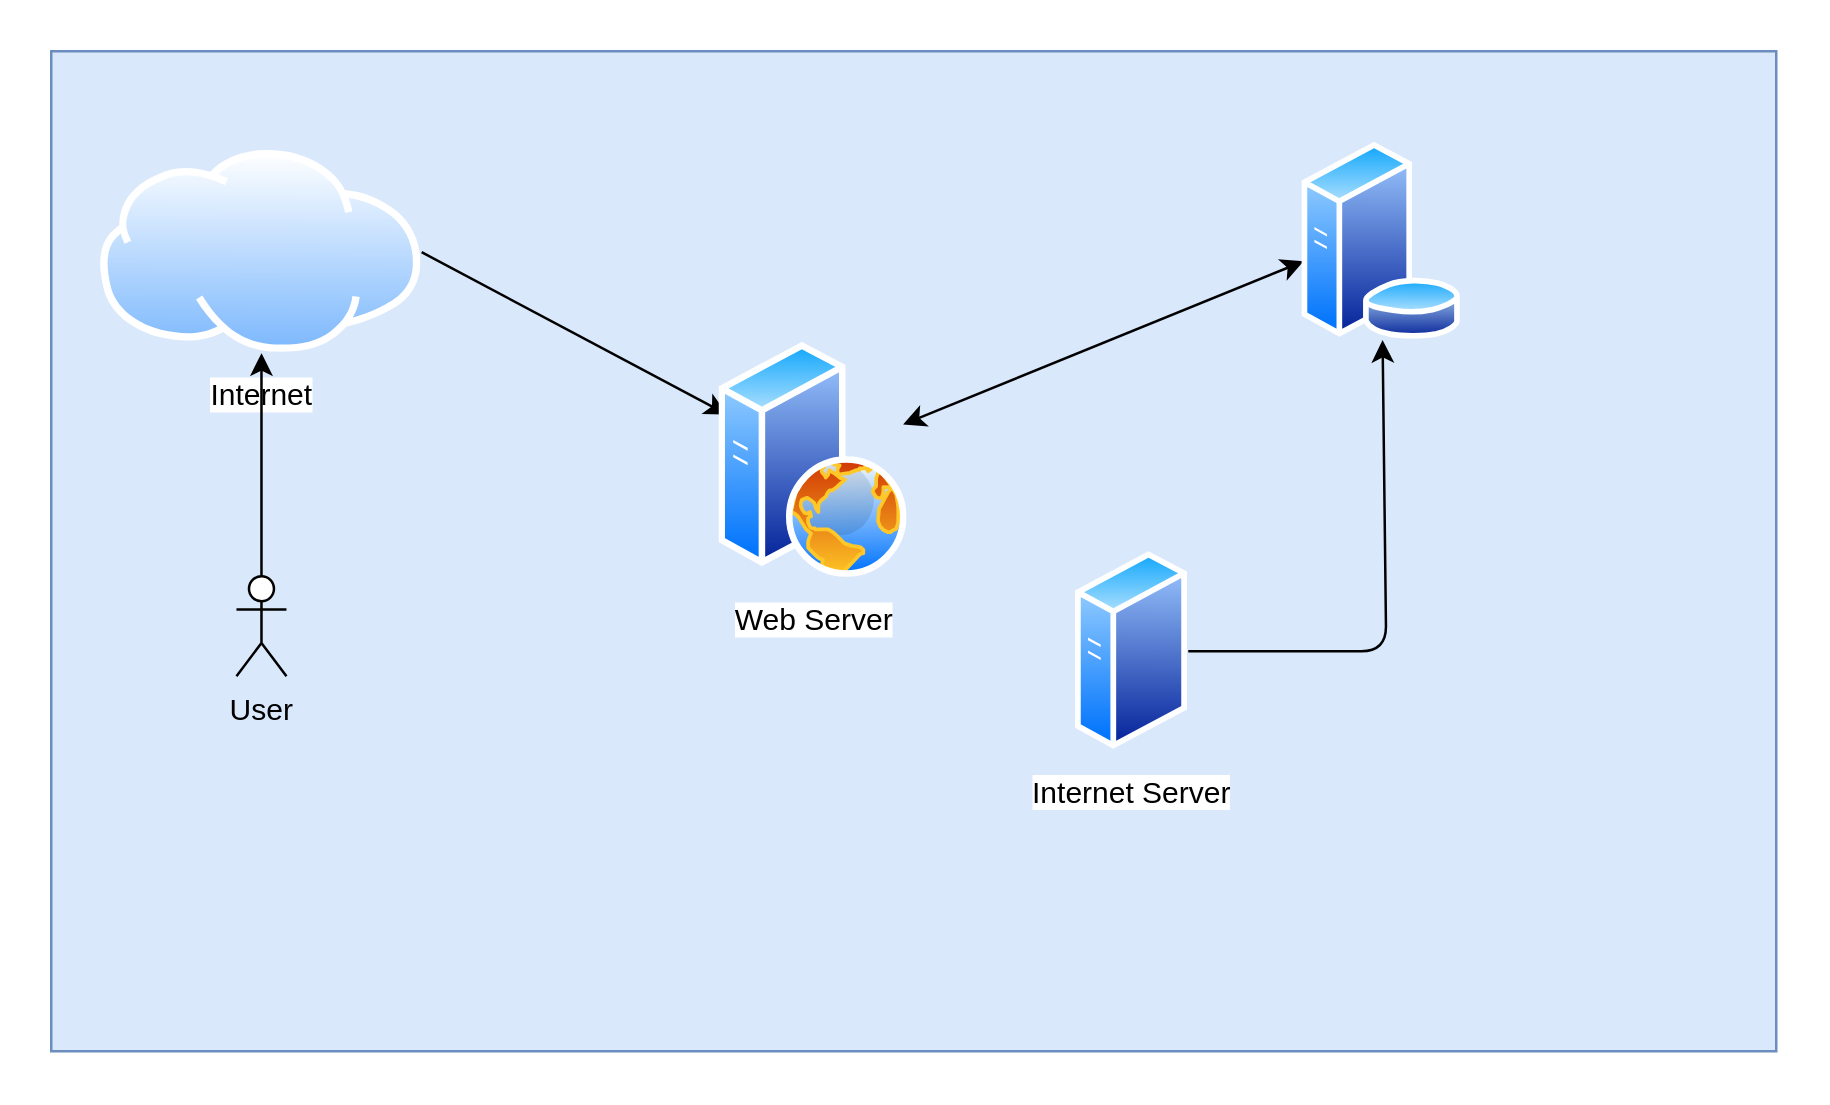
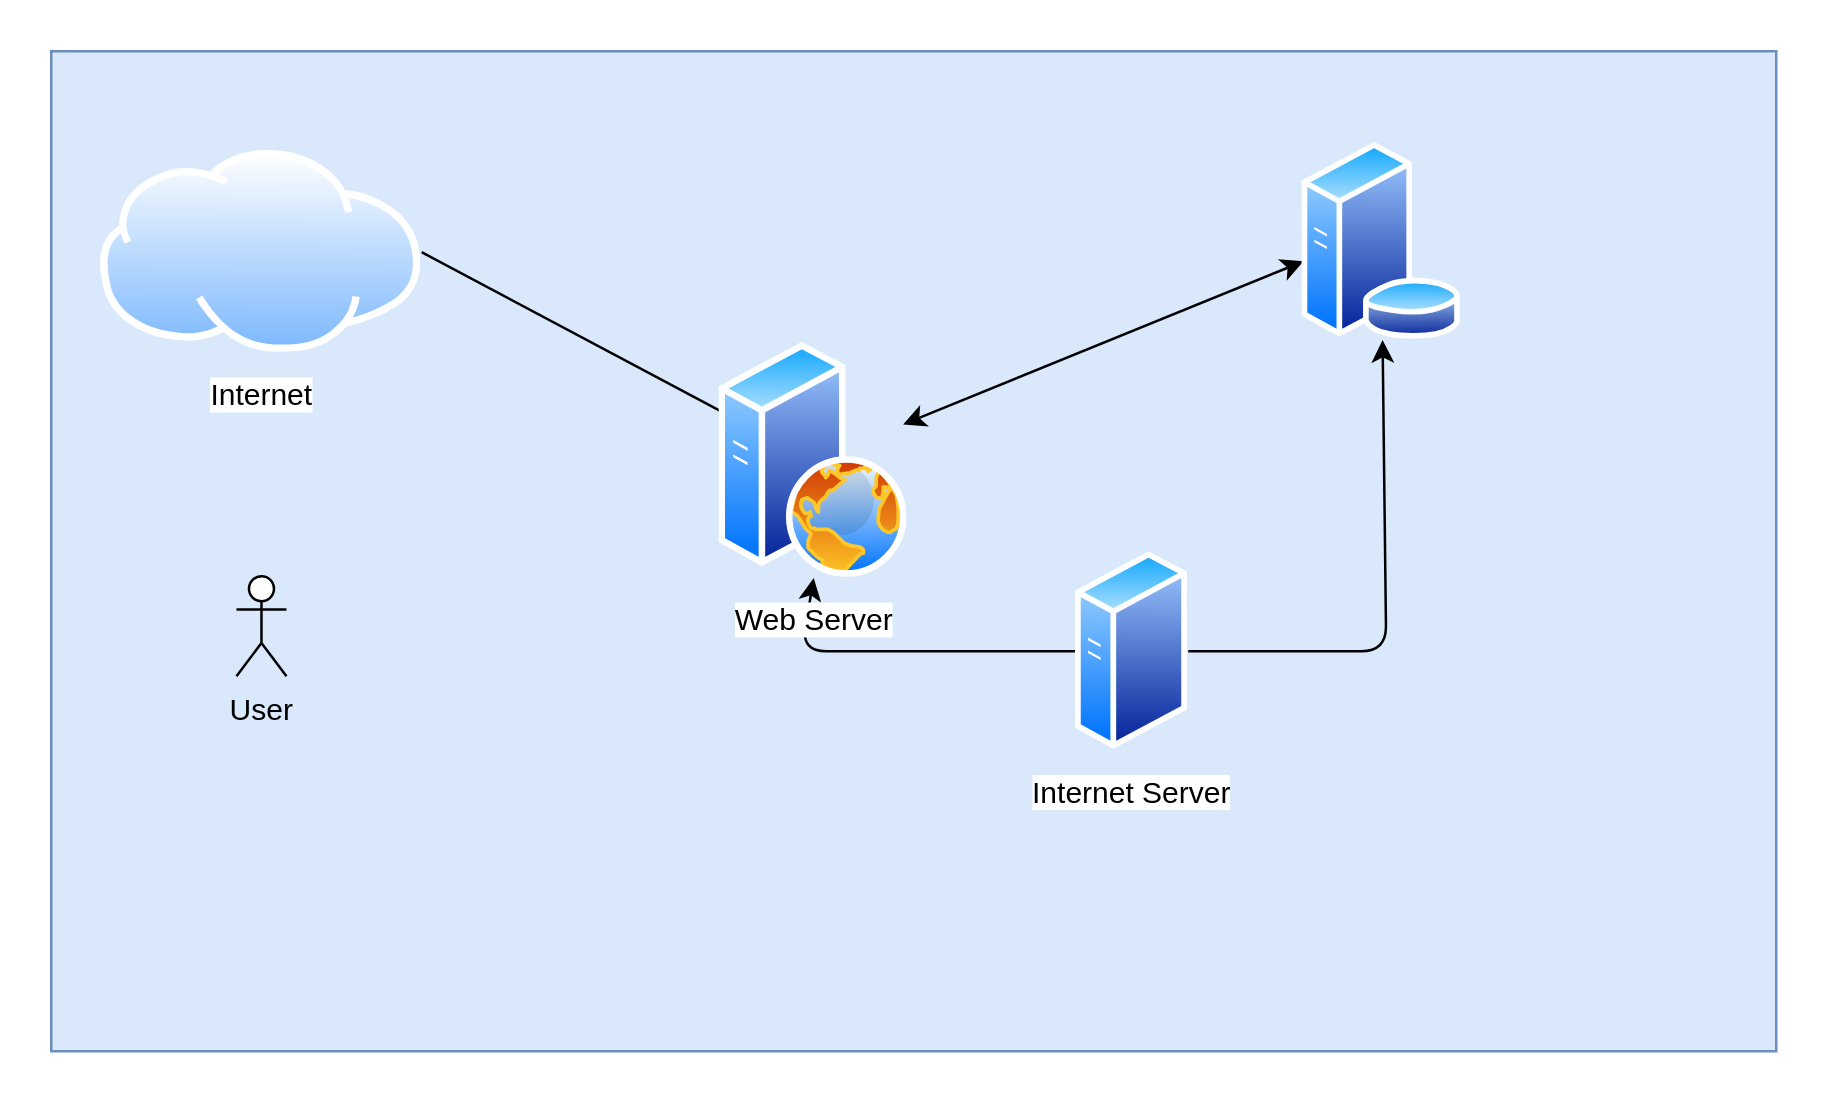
edge "Internet" -> "Web Server": arrowhead classic -> none
edge "User" -> "Internet": removed
edge "Internet Server" -> "Web Server": added
